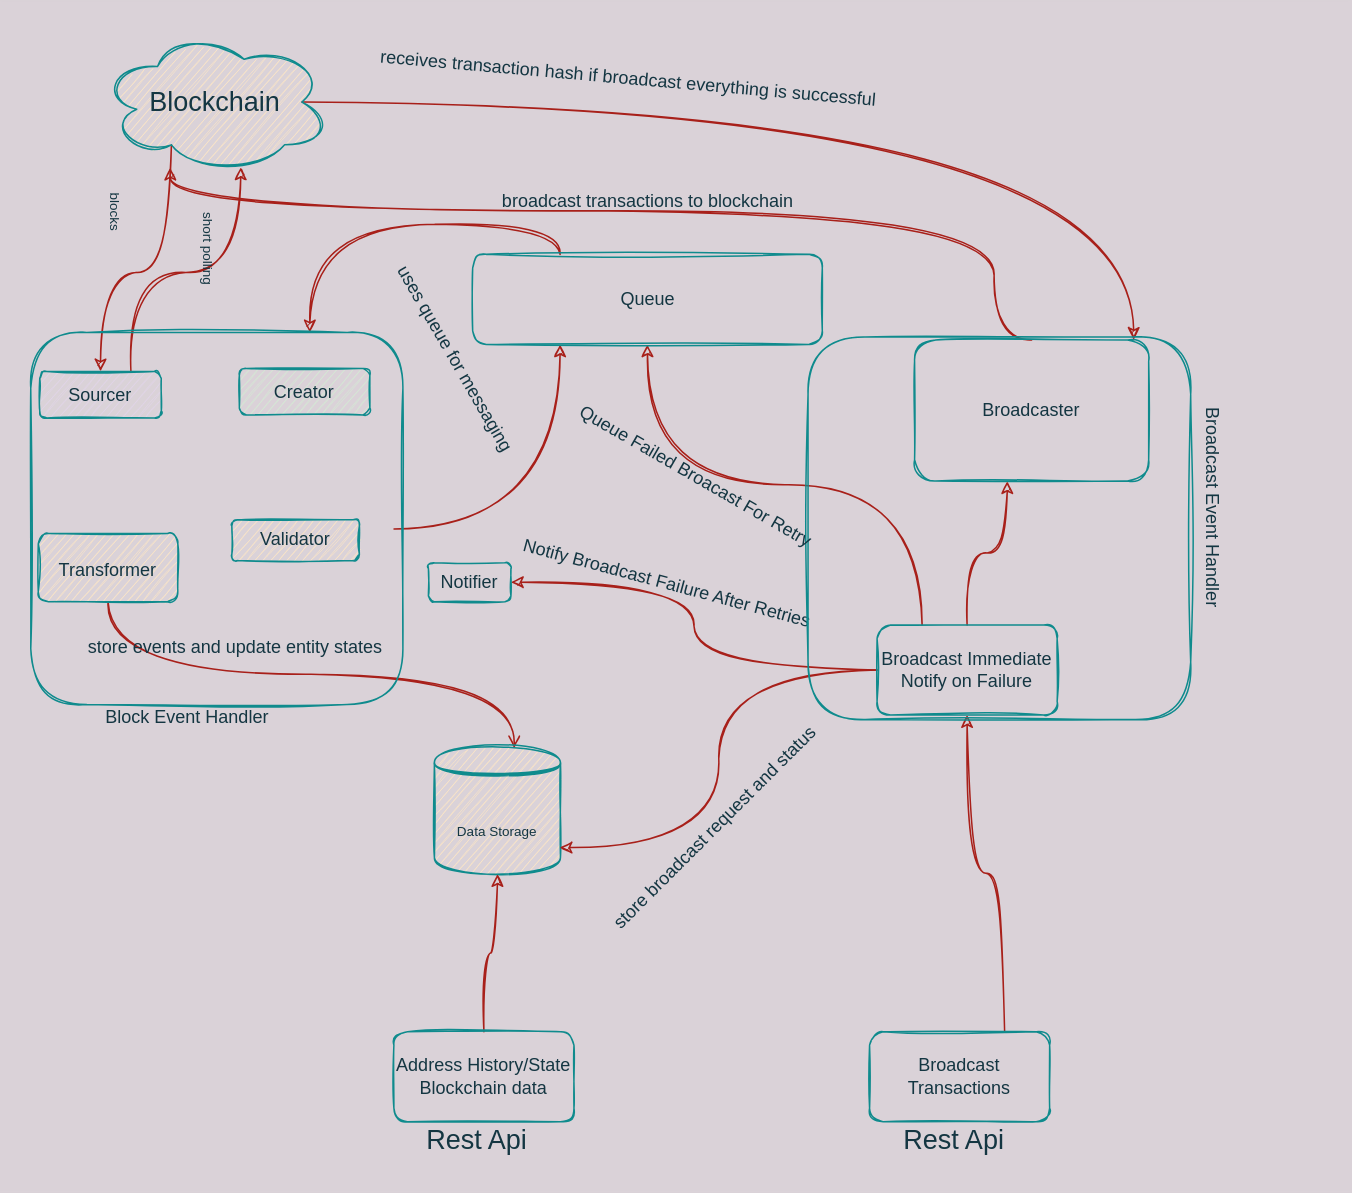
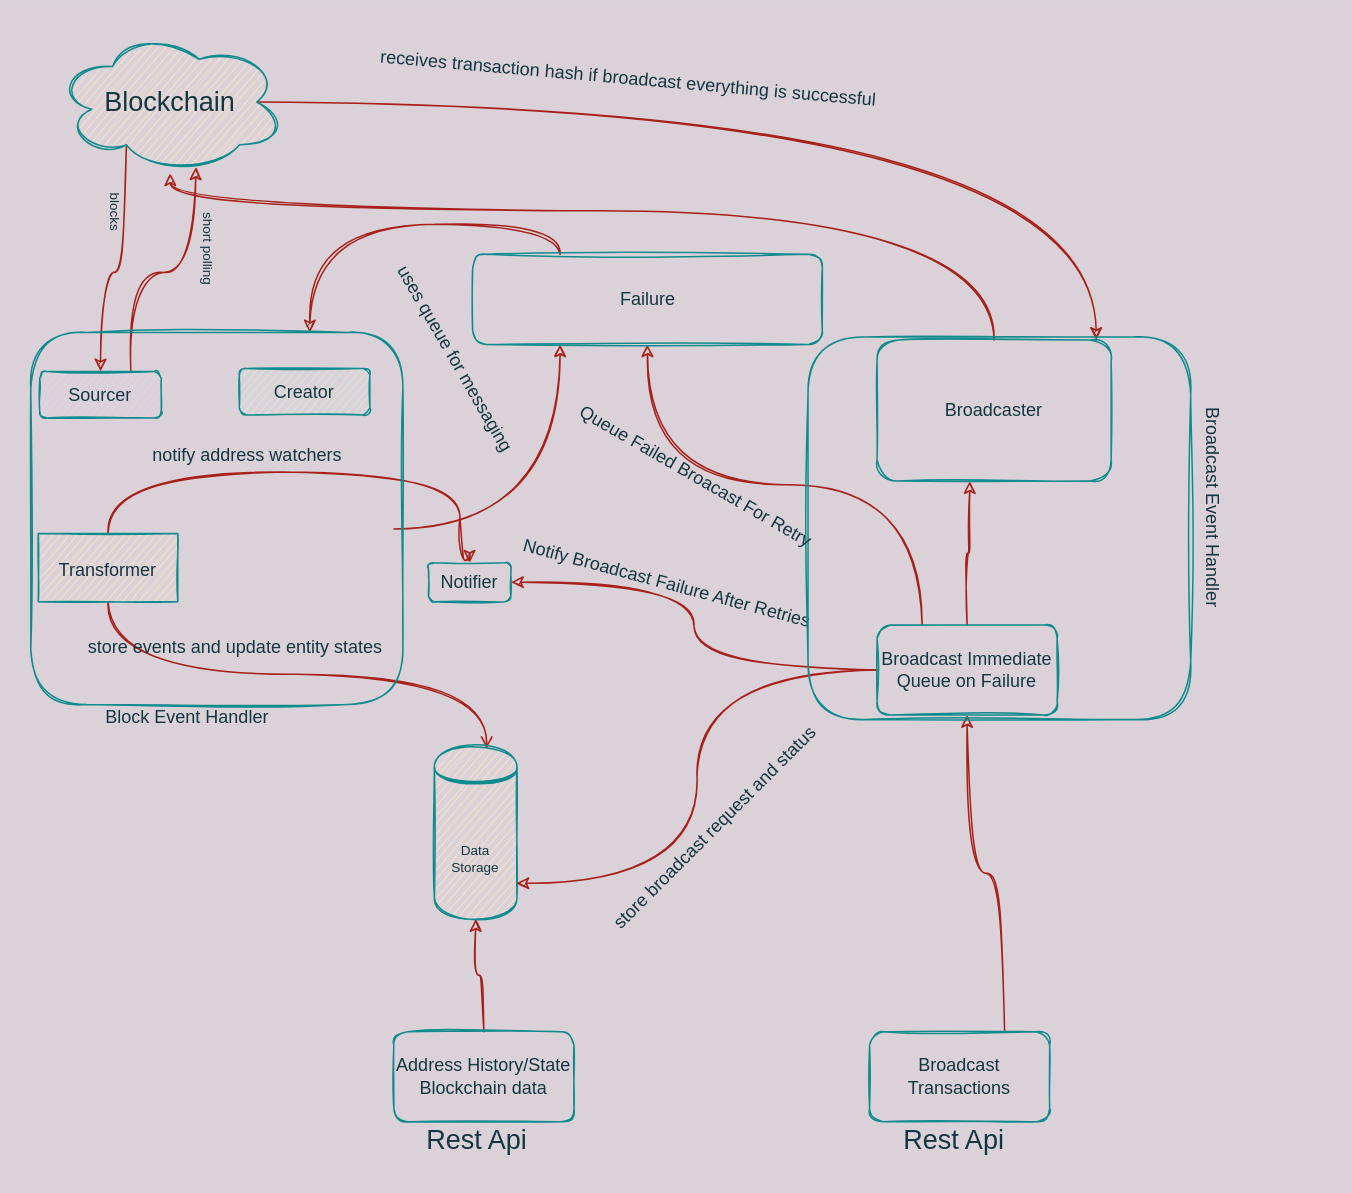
node "Blockchain": moved (215, 102) -> (170, 102)
node "broadcast transactions to blockchain": removed
node "Queue": label "Queue" -> "Failure"
node "Broadcaster": moved (1031, 410) -> (994, 410)
node "notify address watchers": added
edge "Transformer" -> "Notifier": added
node "Validator": removed
node "Transformer": shape rounded rectangle -> rectangle
node "Broadcast Immediate Notify on Failure": label "Broadcast Immediate Notify on Failure" -> "Broadcast Immediate Queue on Failure"
node "Data Storage": size 126x128 -> 83x173
